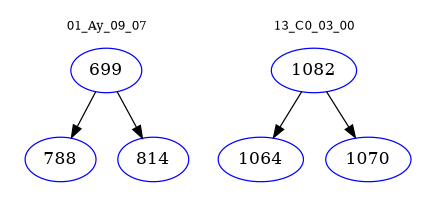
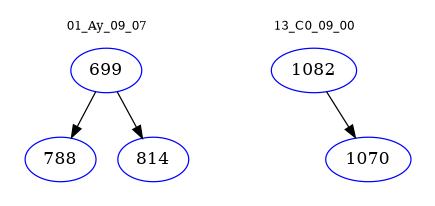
cluster "13_C0_03_00": label "13_C0_03_00" -> "13_C0_09_00"
node "1064": removed
